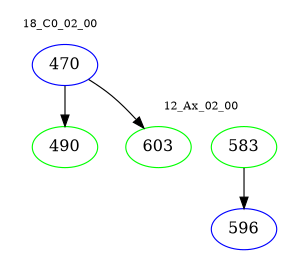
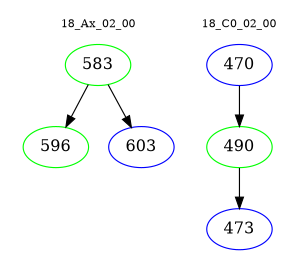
edge "470" -> "603": now "583" -> "603"
cluster "12_Ax_02_00": label "12_Ax_02_00" -> "18_Ax_02_00"
node "603": color green -> blue
node "473": added
node "596": color blue -> green
